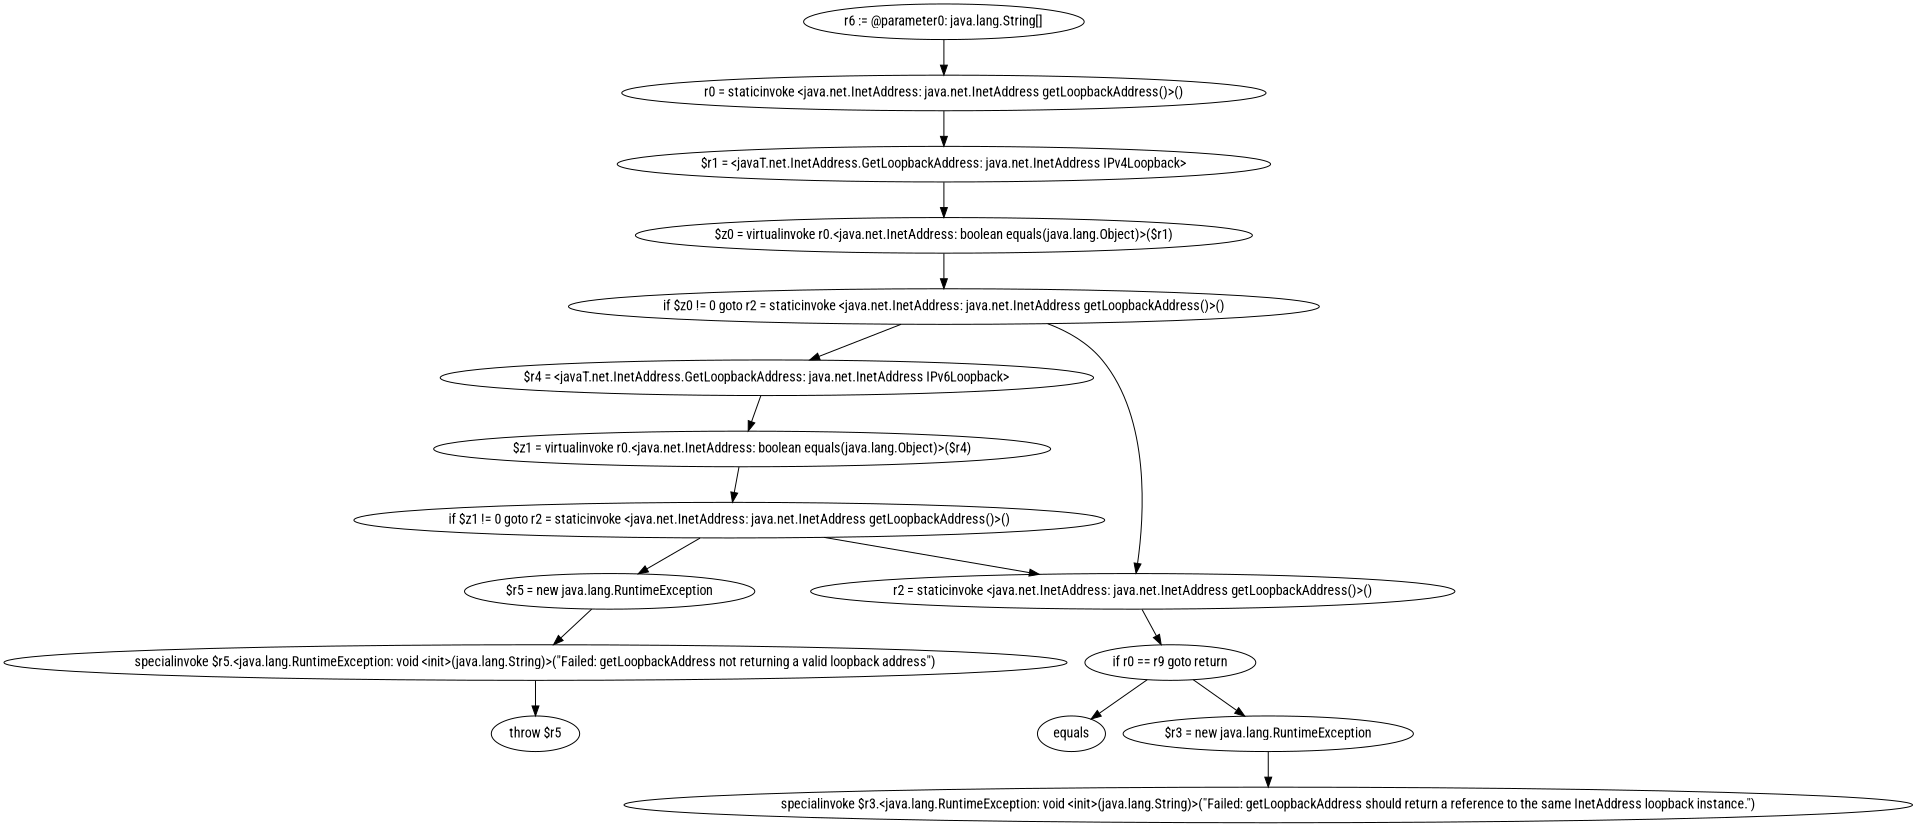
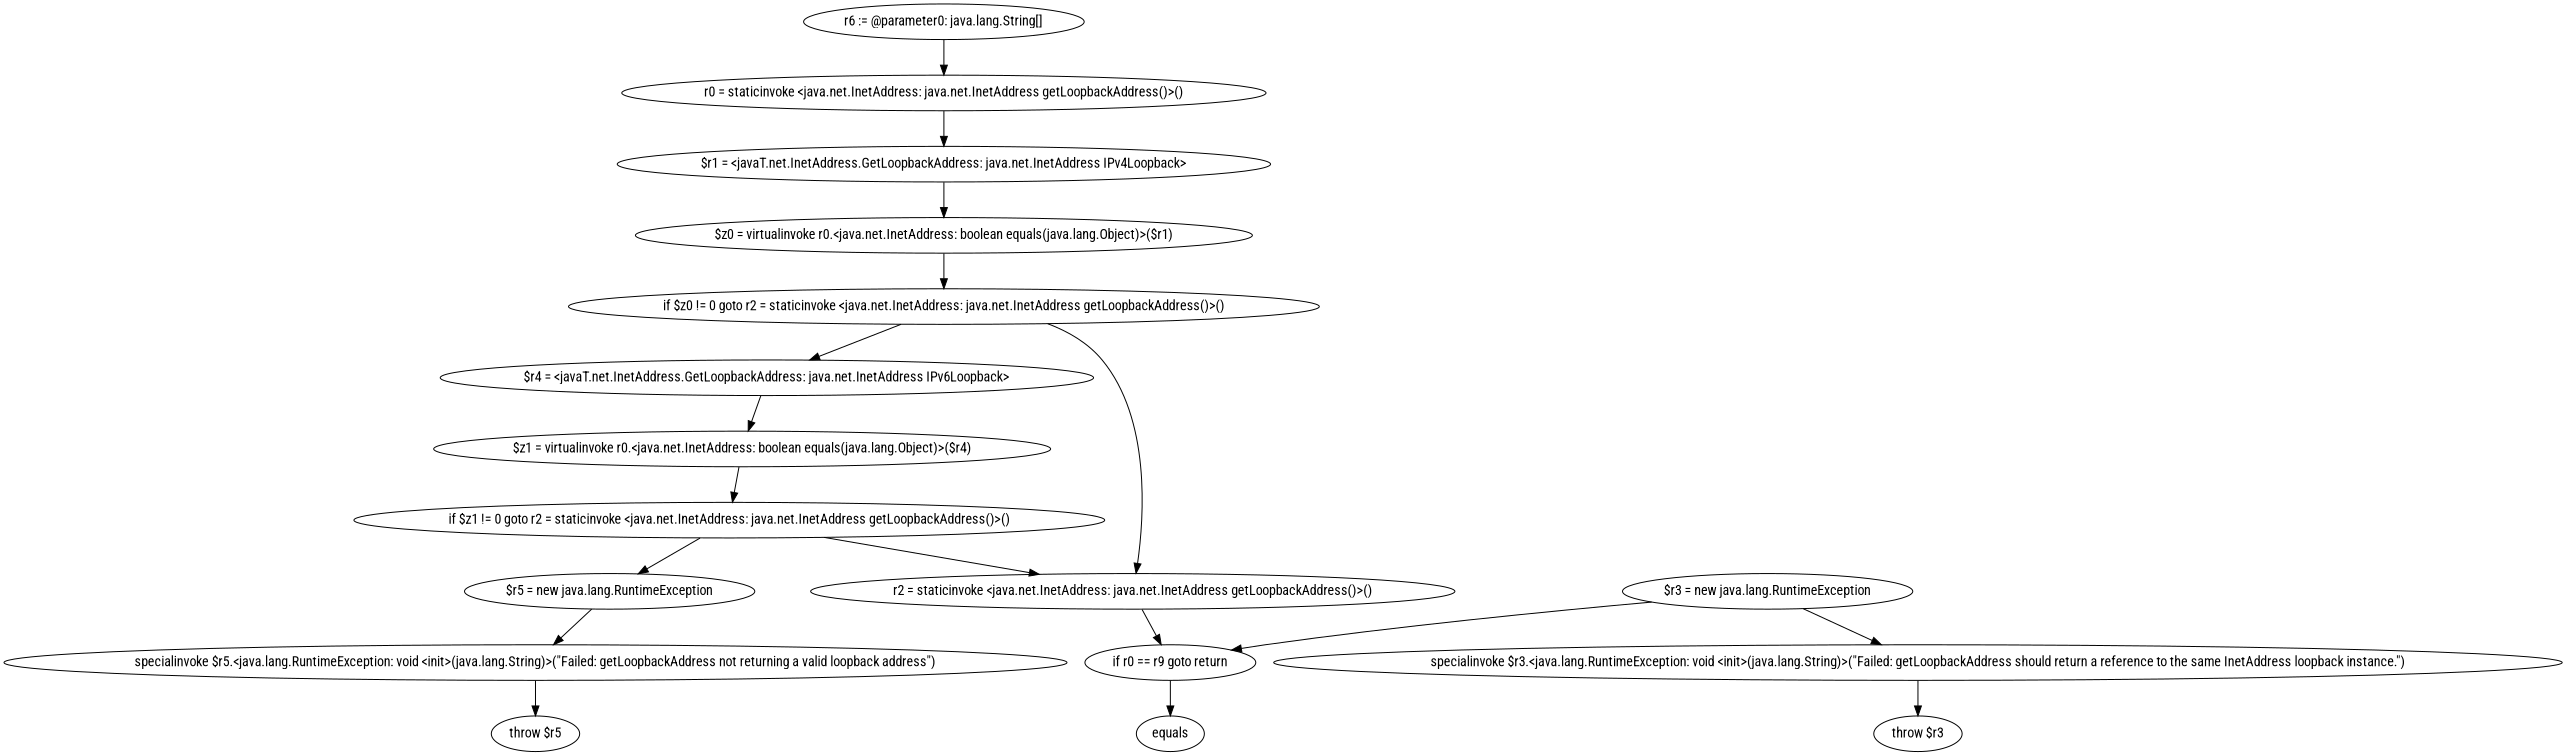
edge "if r0 == r9 goto return" -> "$r3 = new java.lang.RuntimeException": reversed
node "throw $r3": added
